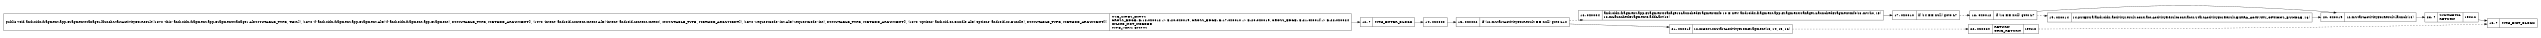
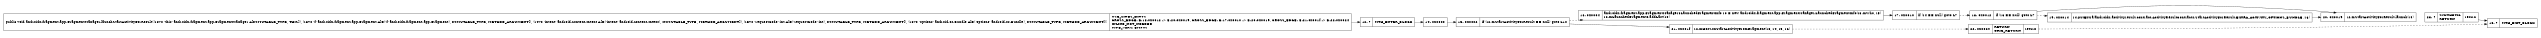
edge "20: 0x0019" -> "23: ?": removed
